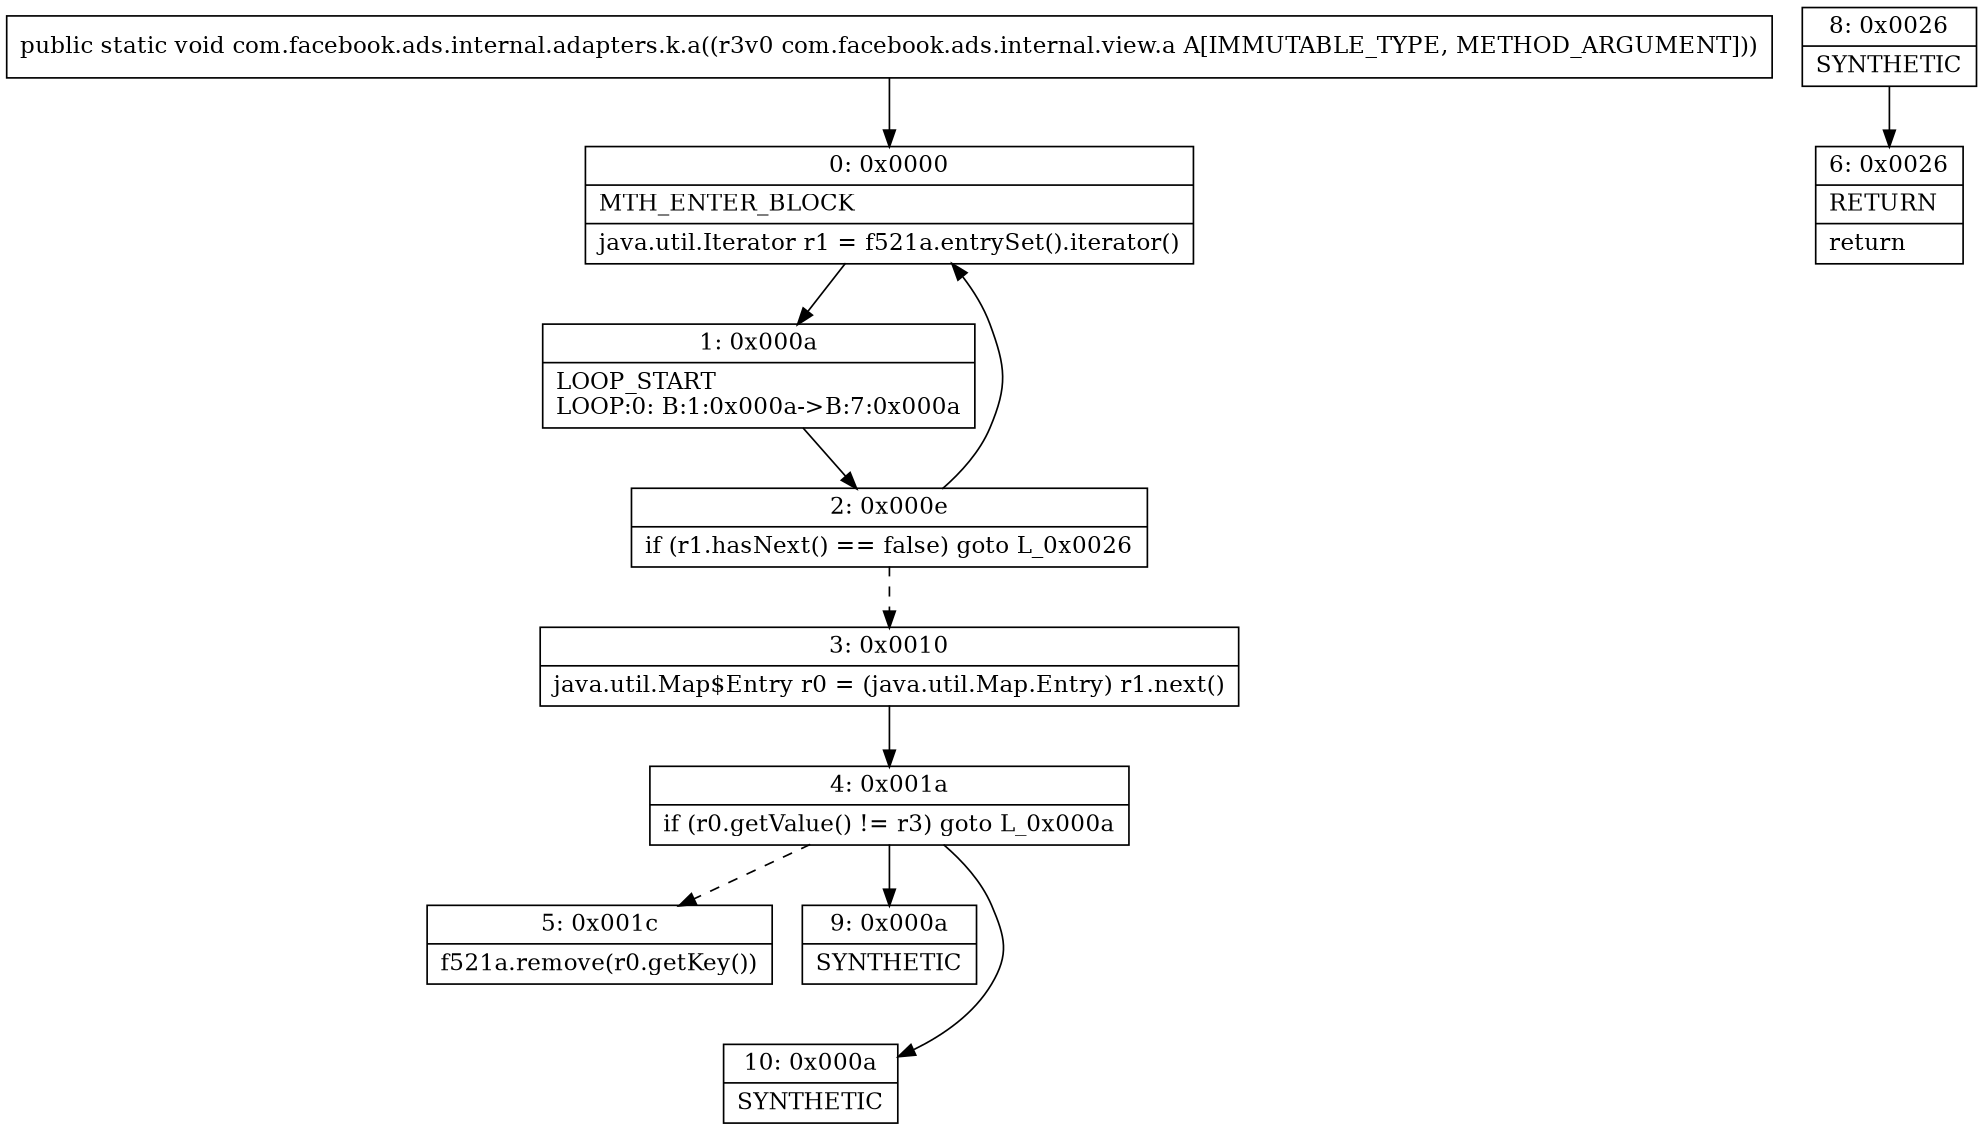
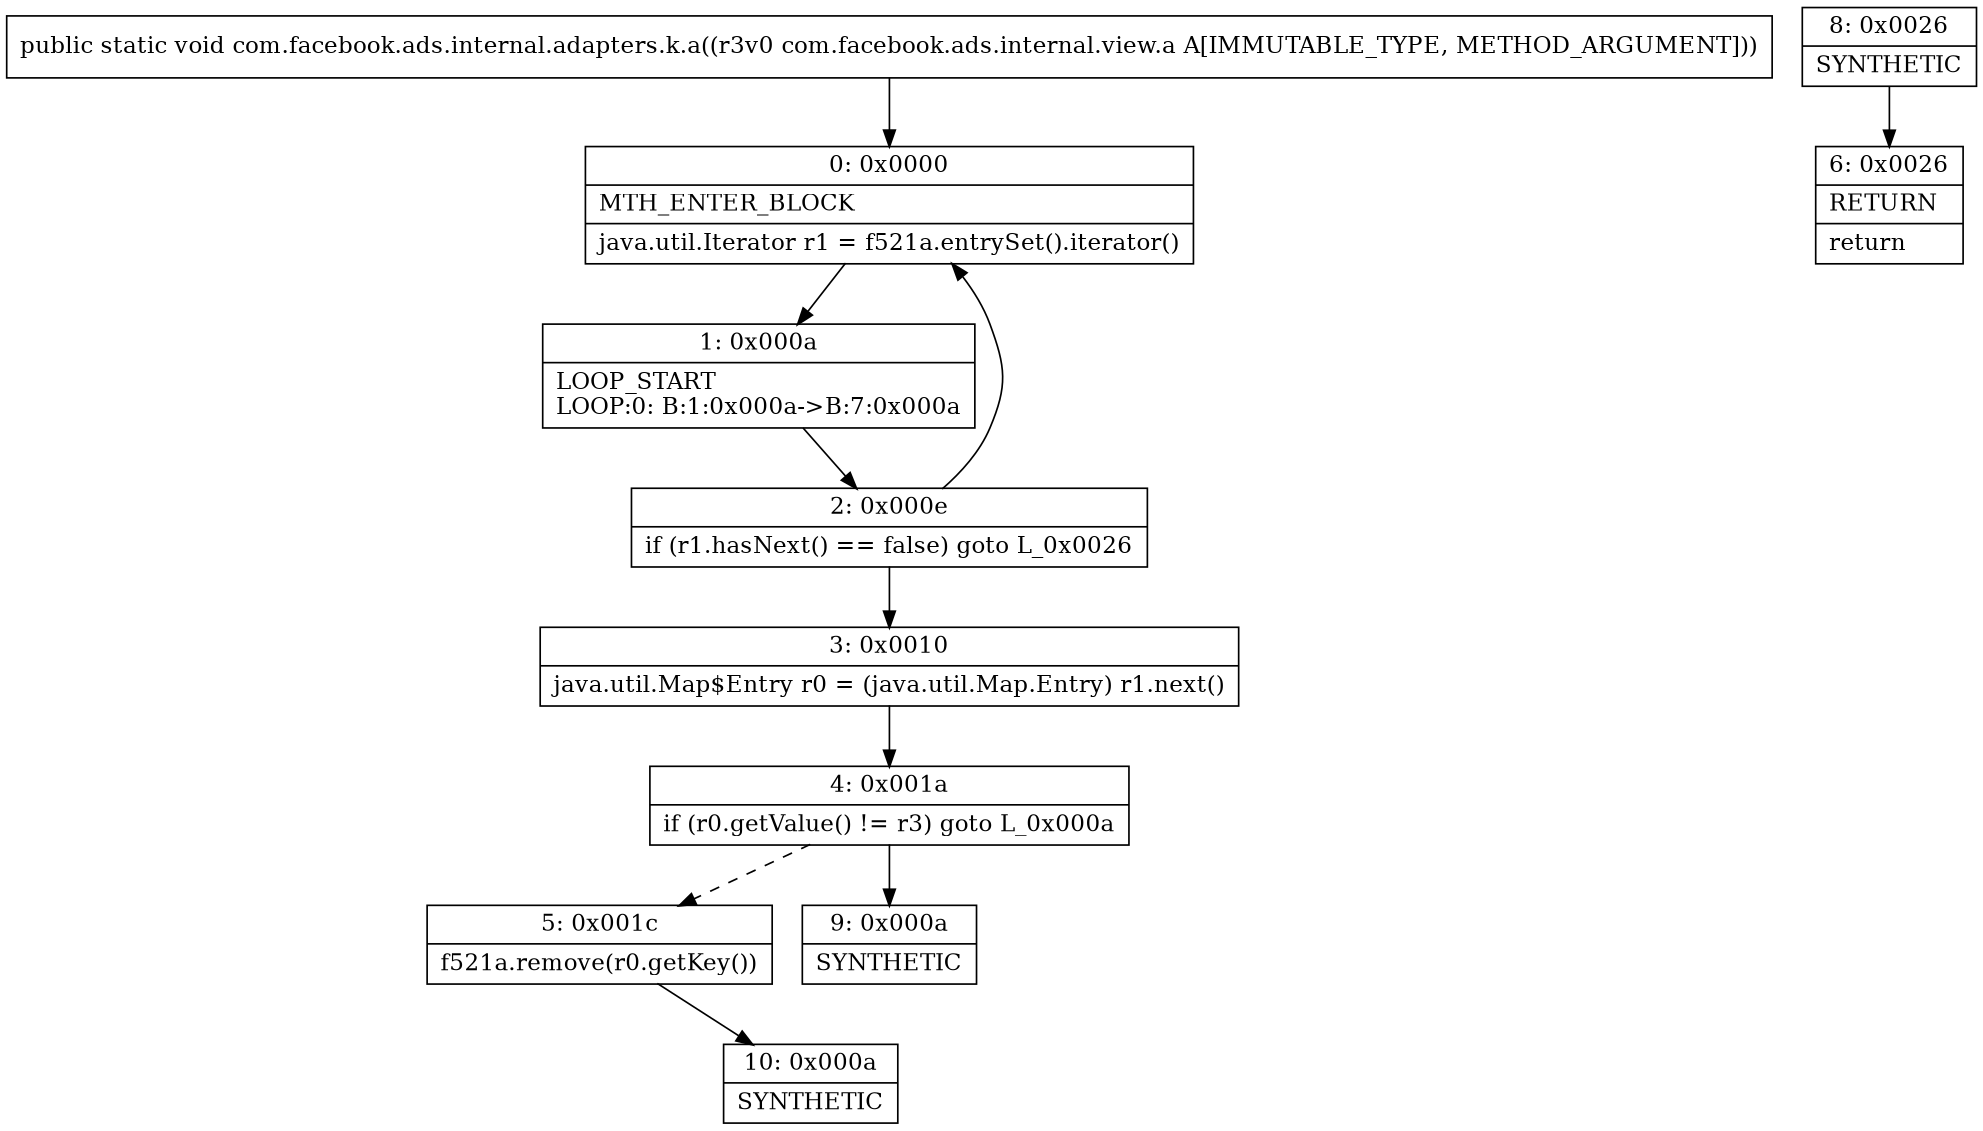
edge "2: 0x000e" -> "3: 0x0010": style dashed -> solid
edge "4: 0x001a" -> "10: 0x000a": now "5: 0x001c" -> "10: 0x000a"
